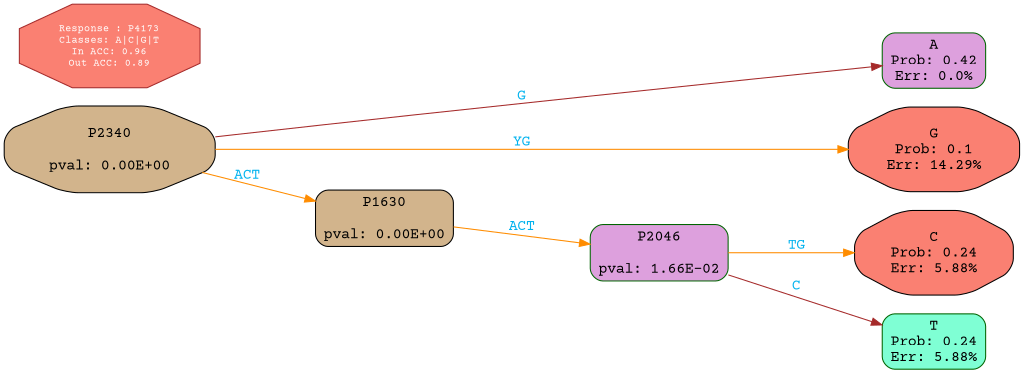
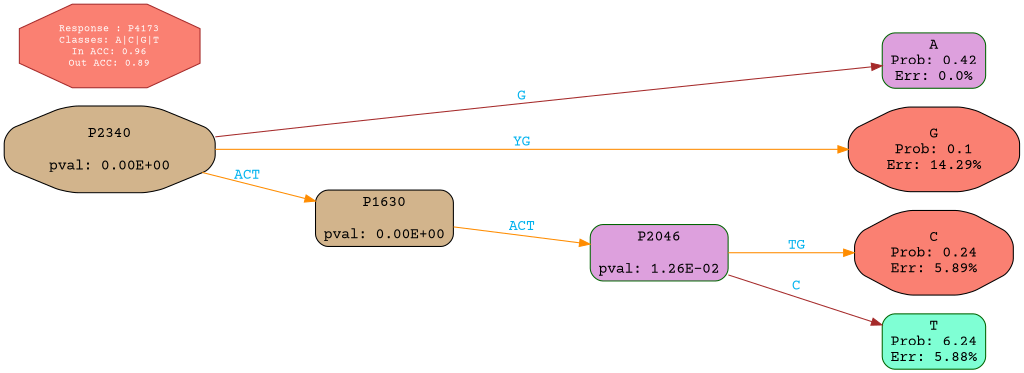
node "P2046 pval: 1.66E-02": label "P2046 pval: 1.66E-02" -> "P2046 pval: 1.26E-02"
node "C Prob: 0.24 Err: 5.88%": label "C Prob: 0.24 Err: 5.88%" -> "C Prob: 0.24 Err: 5.89%"
node "T Prob: 0.24 Err: 5.88%": label "T Prob: 0.24 Err: 5.88%" -> "T Prob: 6.24 Err: 5.88%"
